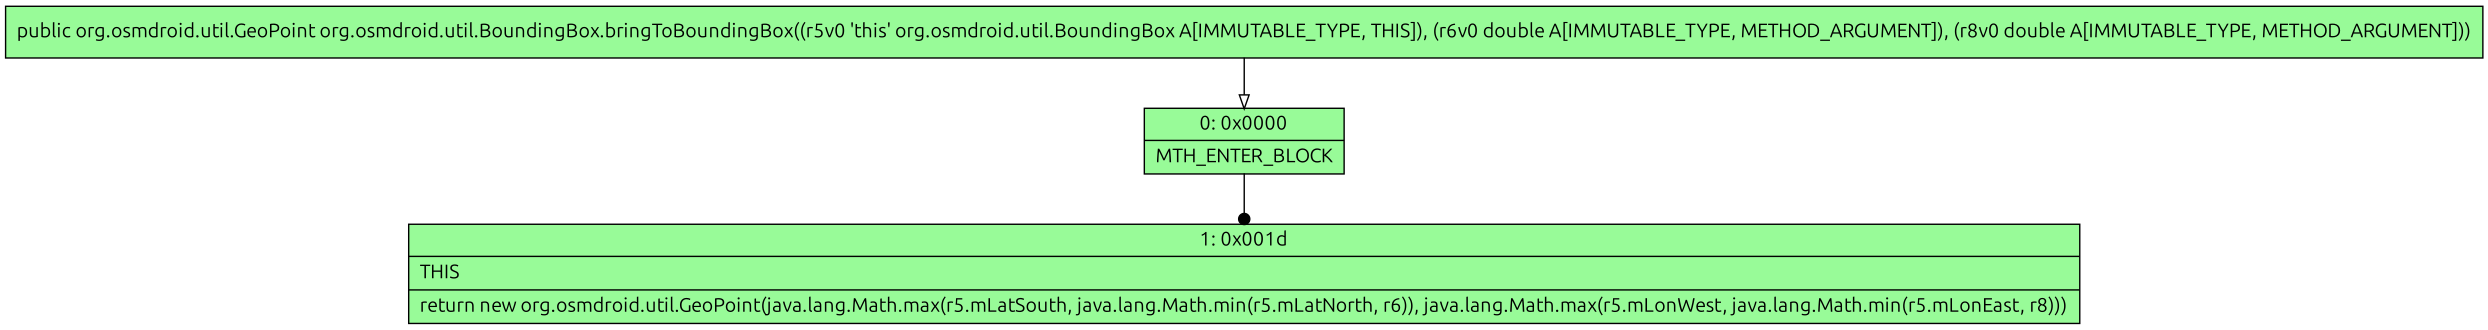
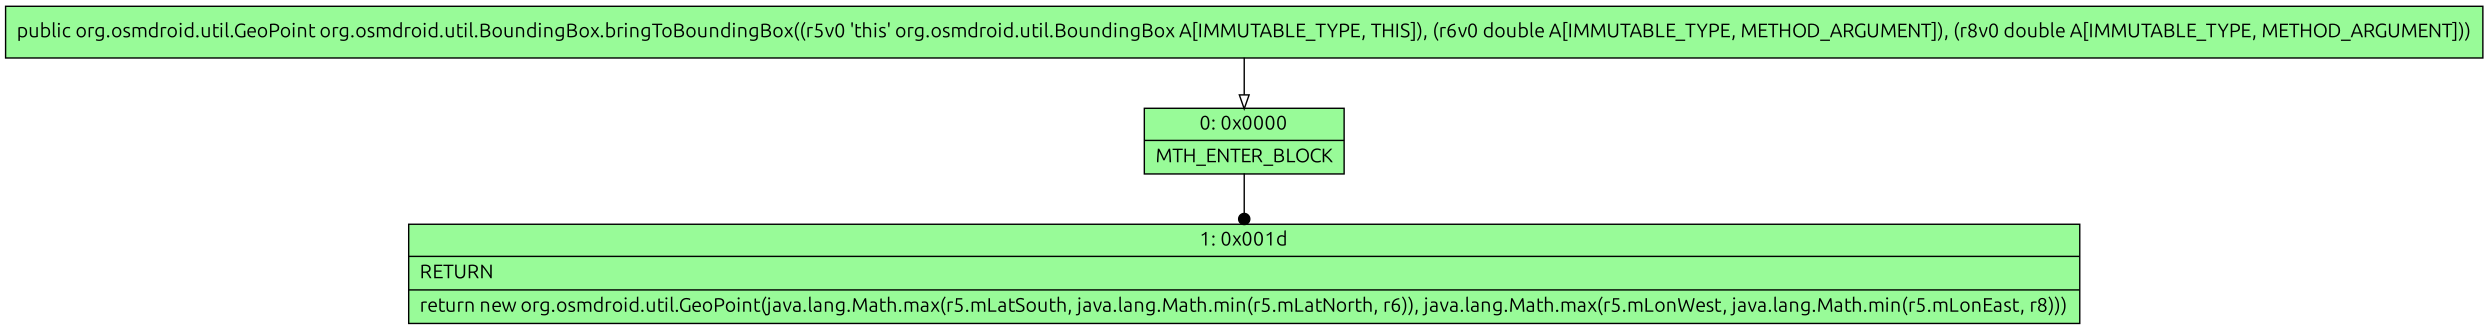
node "1: 0x001d": text "THIS" -> "RETURN"
